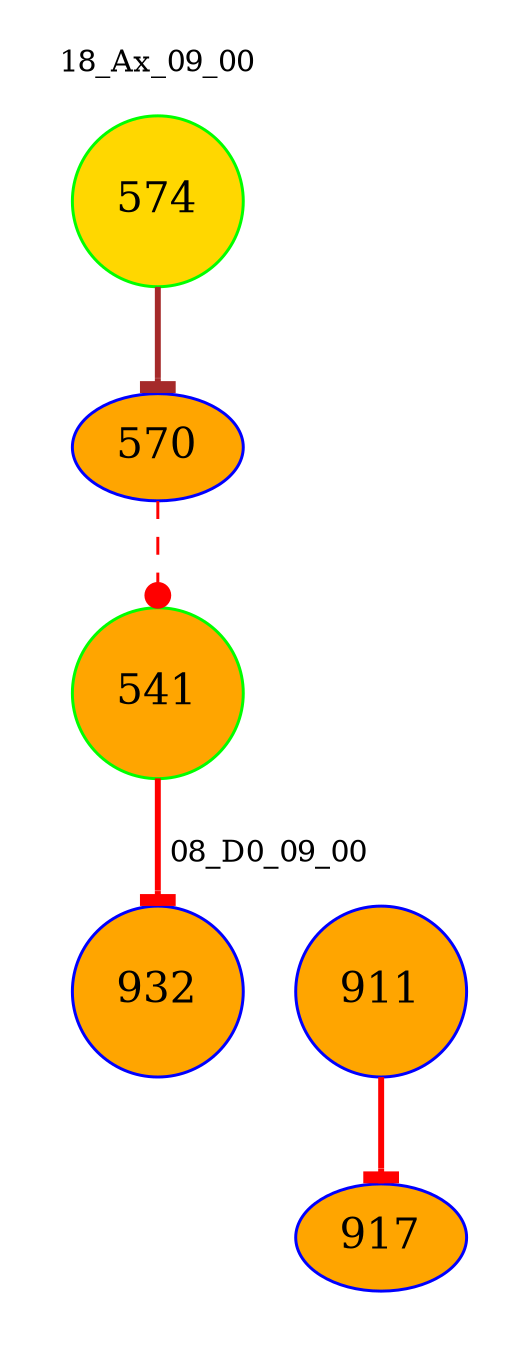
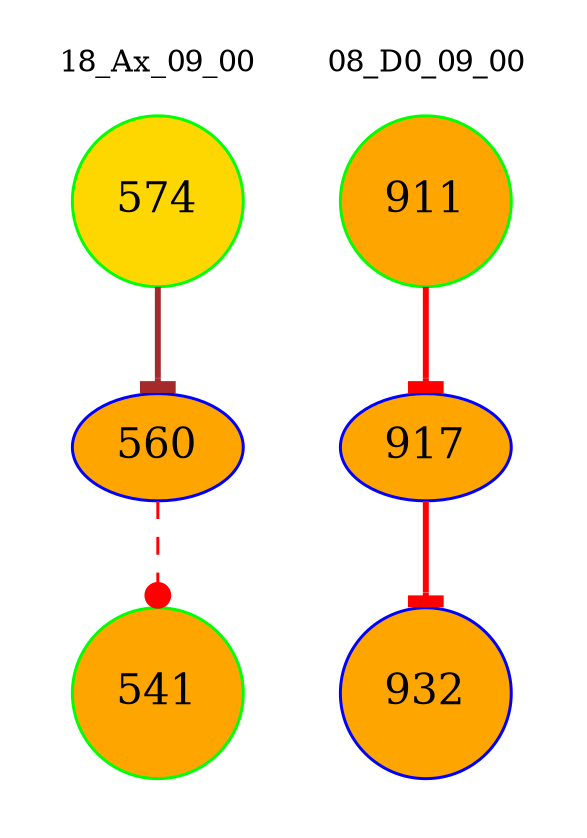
node "570": label "570" -> "560"
edge "541" -> "932": now "917" -> "932"
node "911": color blue -> green
